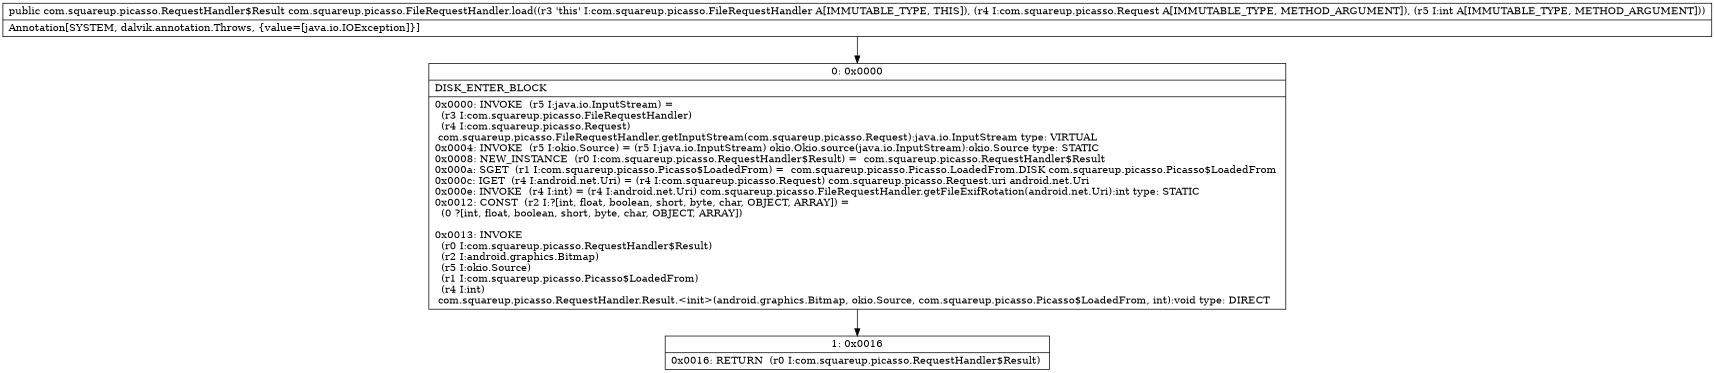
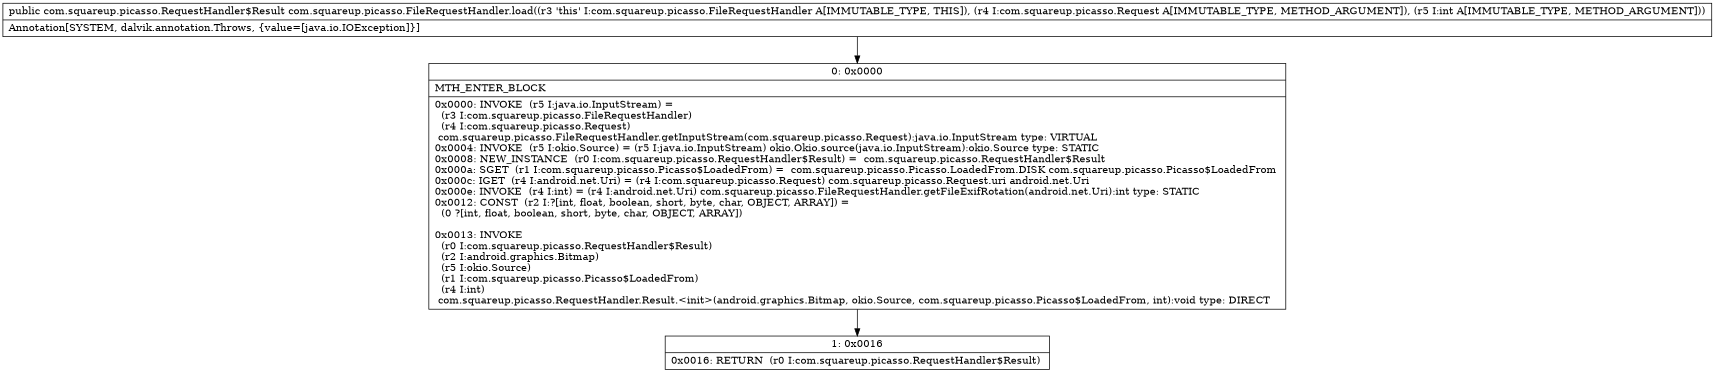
node "0: 0x0000": text "DISK_ENTER_BLOCK" -> "MTH_ENTER_BLOCK"
